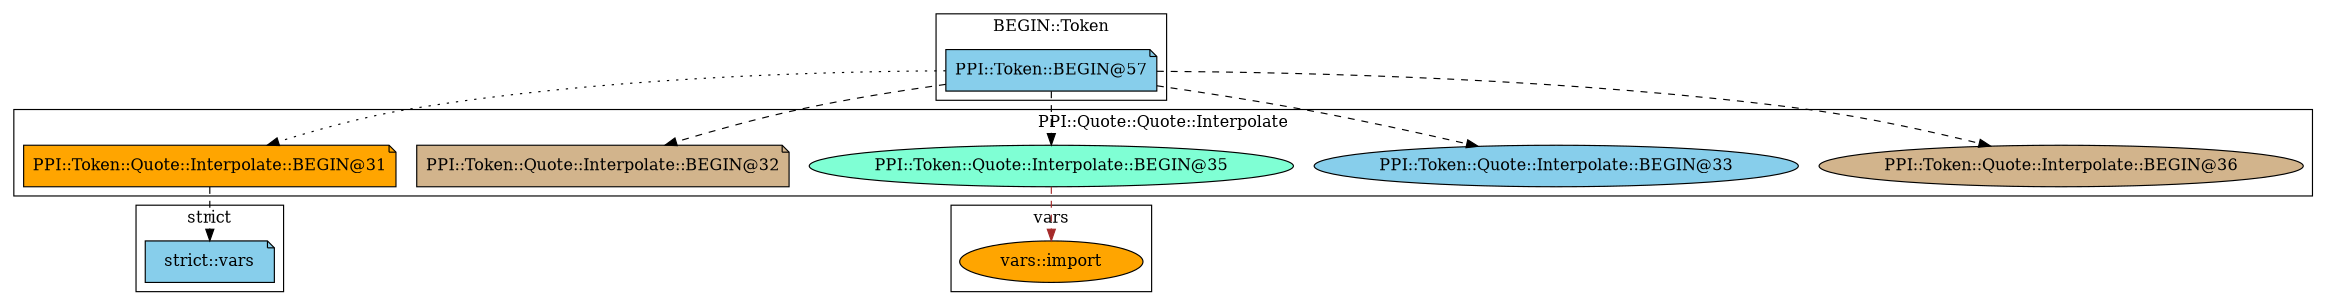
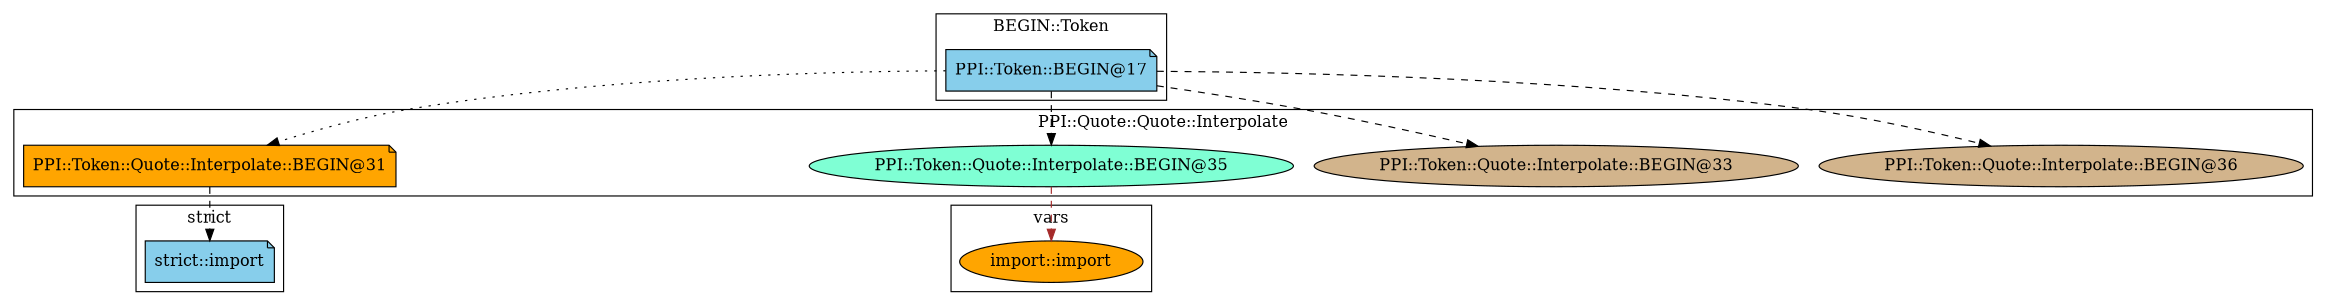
node "PPI::Token::BEGIN@57": label "PPI::Token::BEGIN@57" -> "PPI::Token::BEGIN@17"
node "PPI::Token::Quote::Interpolate::BEGIN@32": removed
node "PPI::Token::Quote::Interpolate::BEGIN@33": fillcolor skyblue -> tan
node "strict::vars": label "strict::vars" -> "strict::import"
node "vars::import": label "vars::import" -> "import::import"
